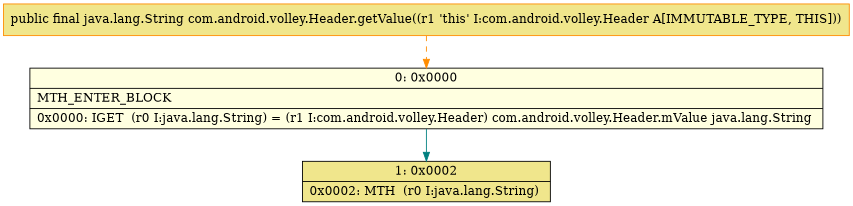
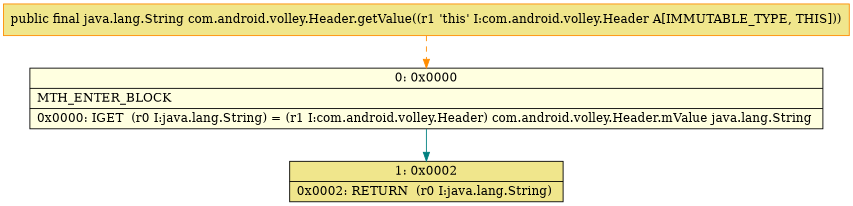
node "1: 0x0002": text "0x0002: MTH  (r0 I:java.lang.String)" -> "0x0002: RETURN  (r0 I:java.lang.String)"
